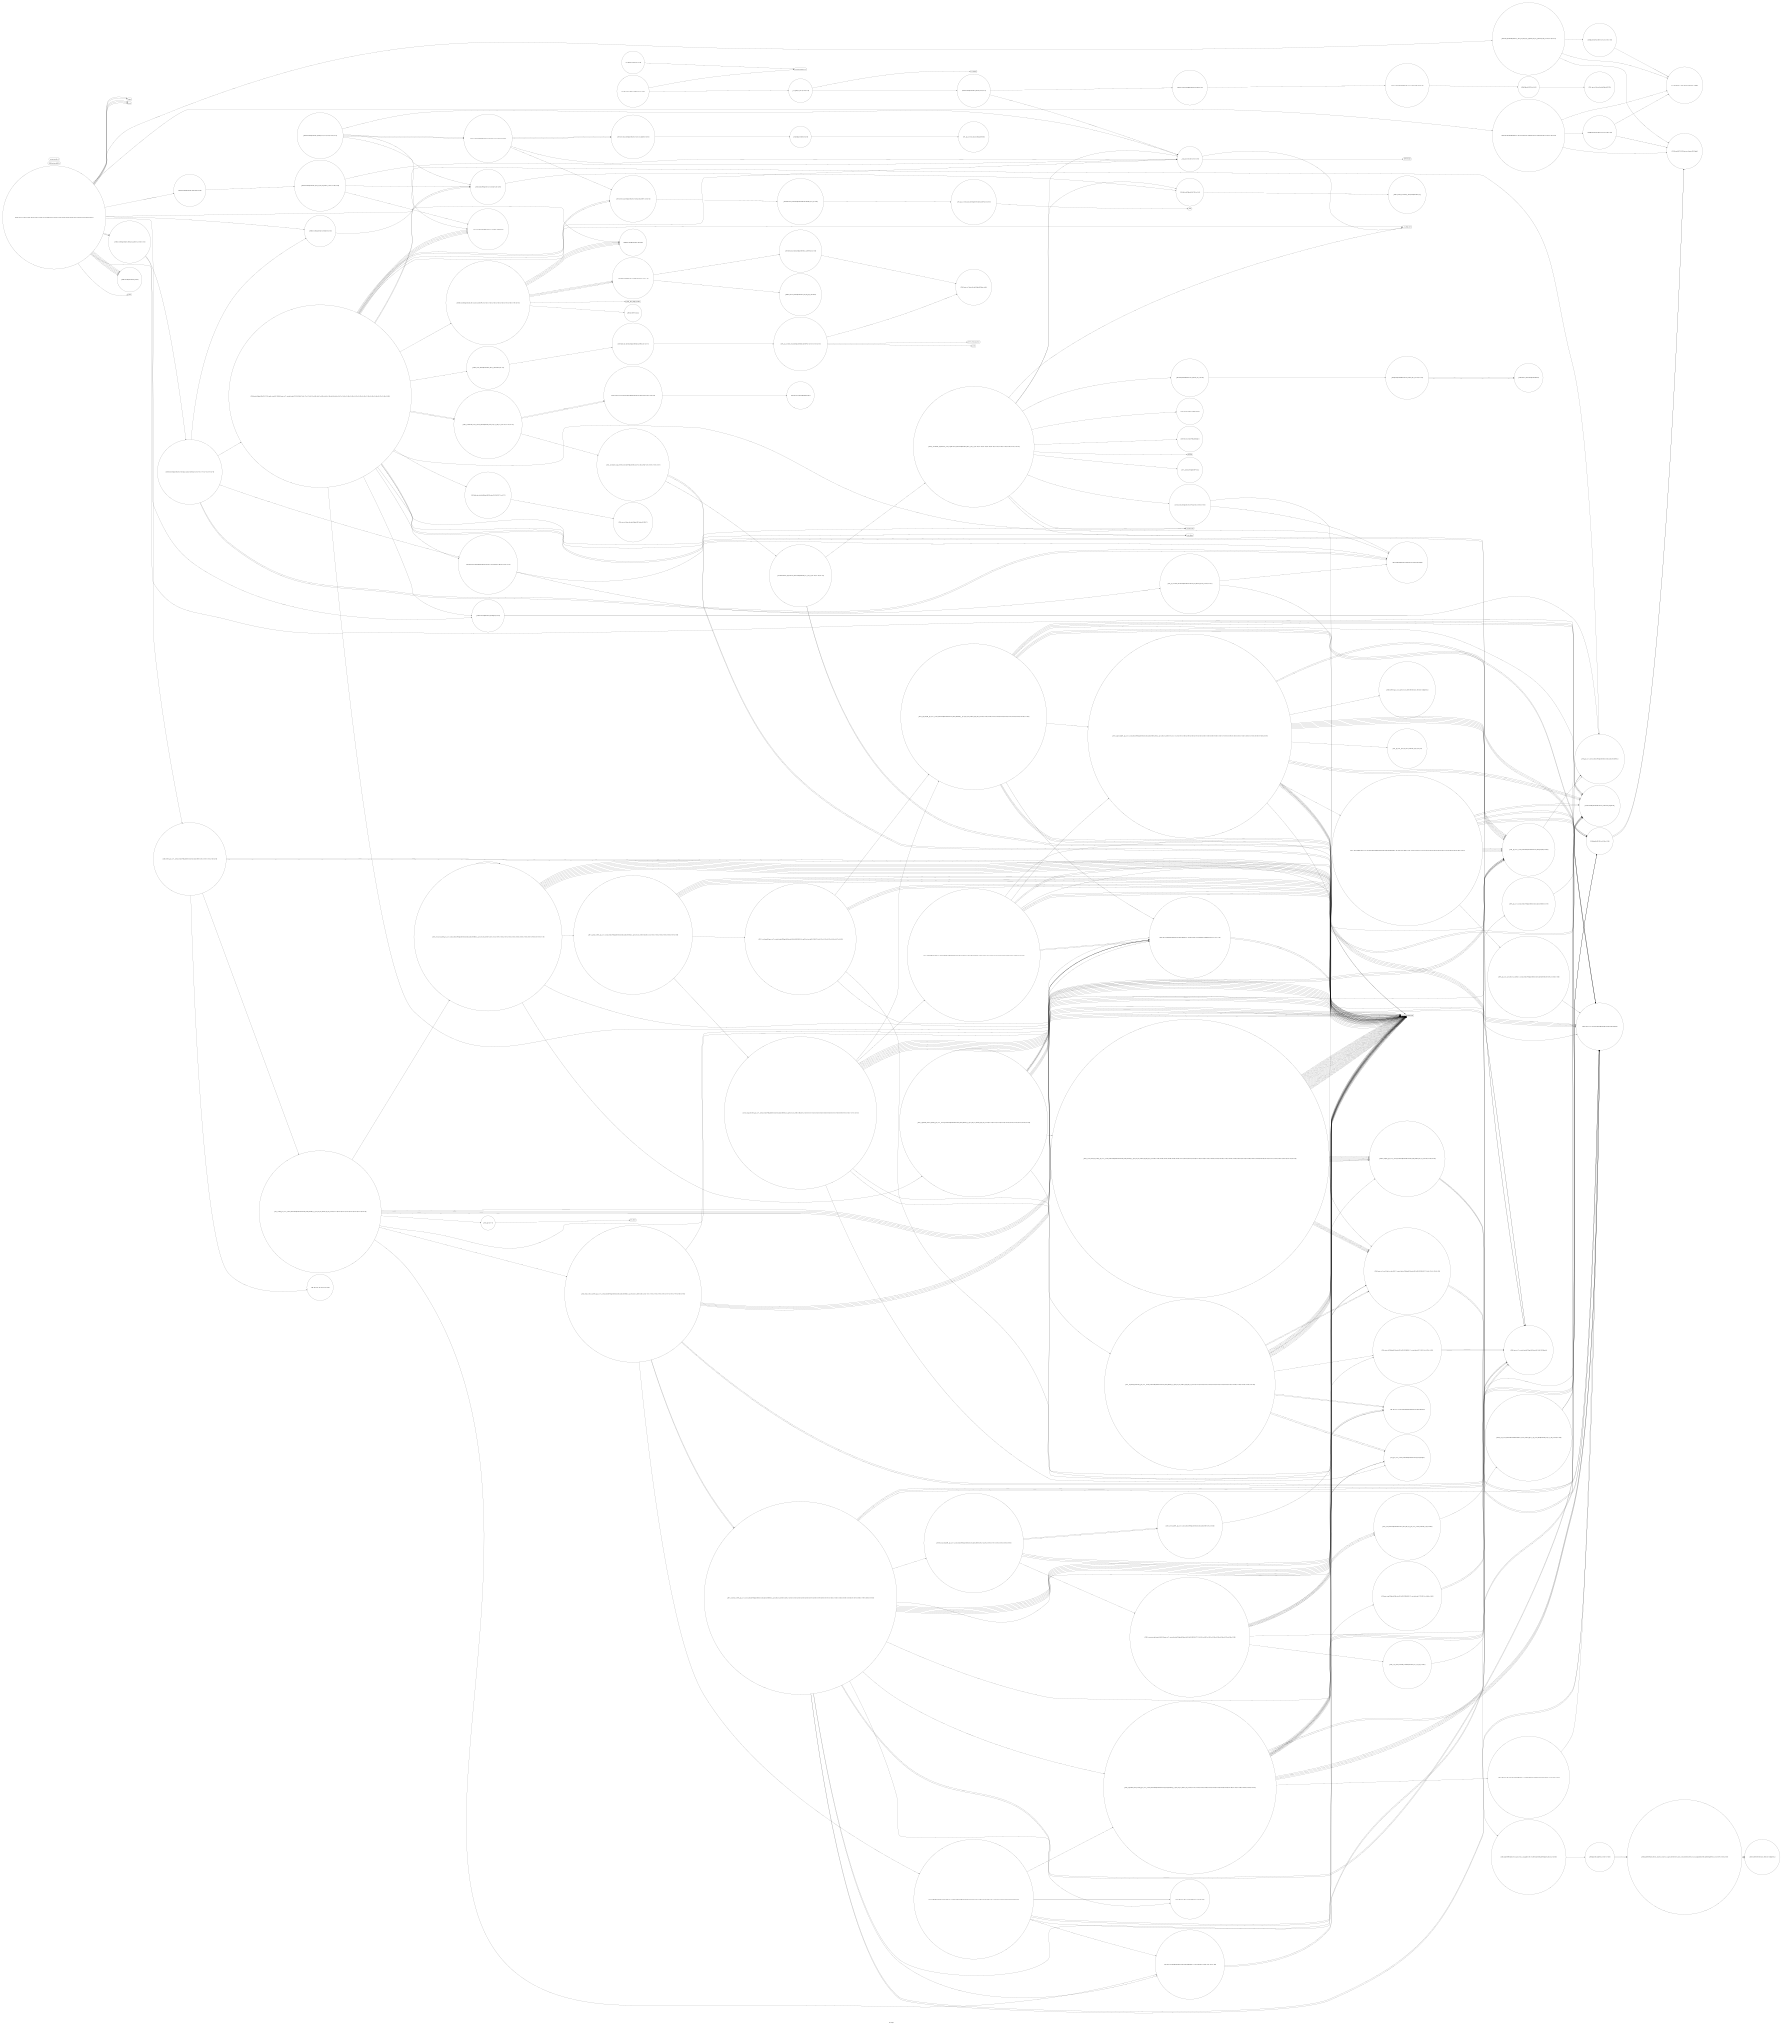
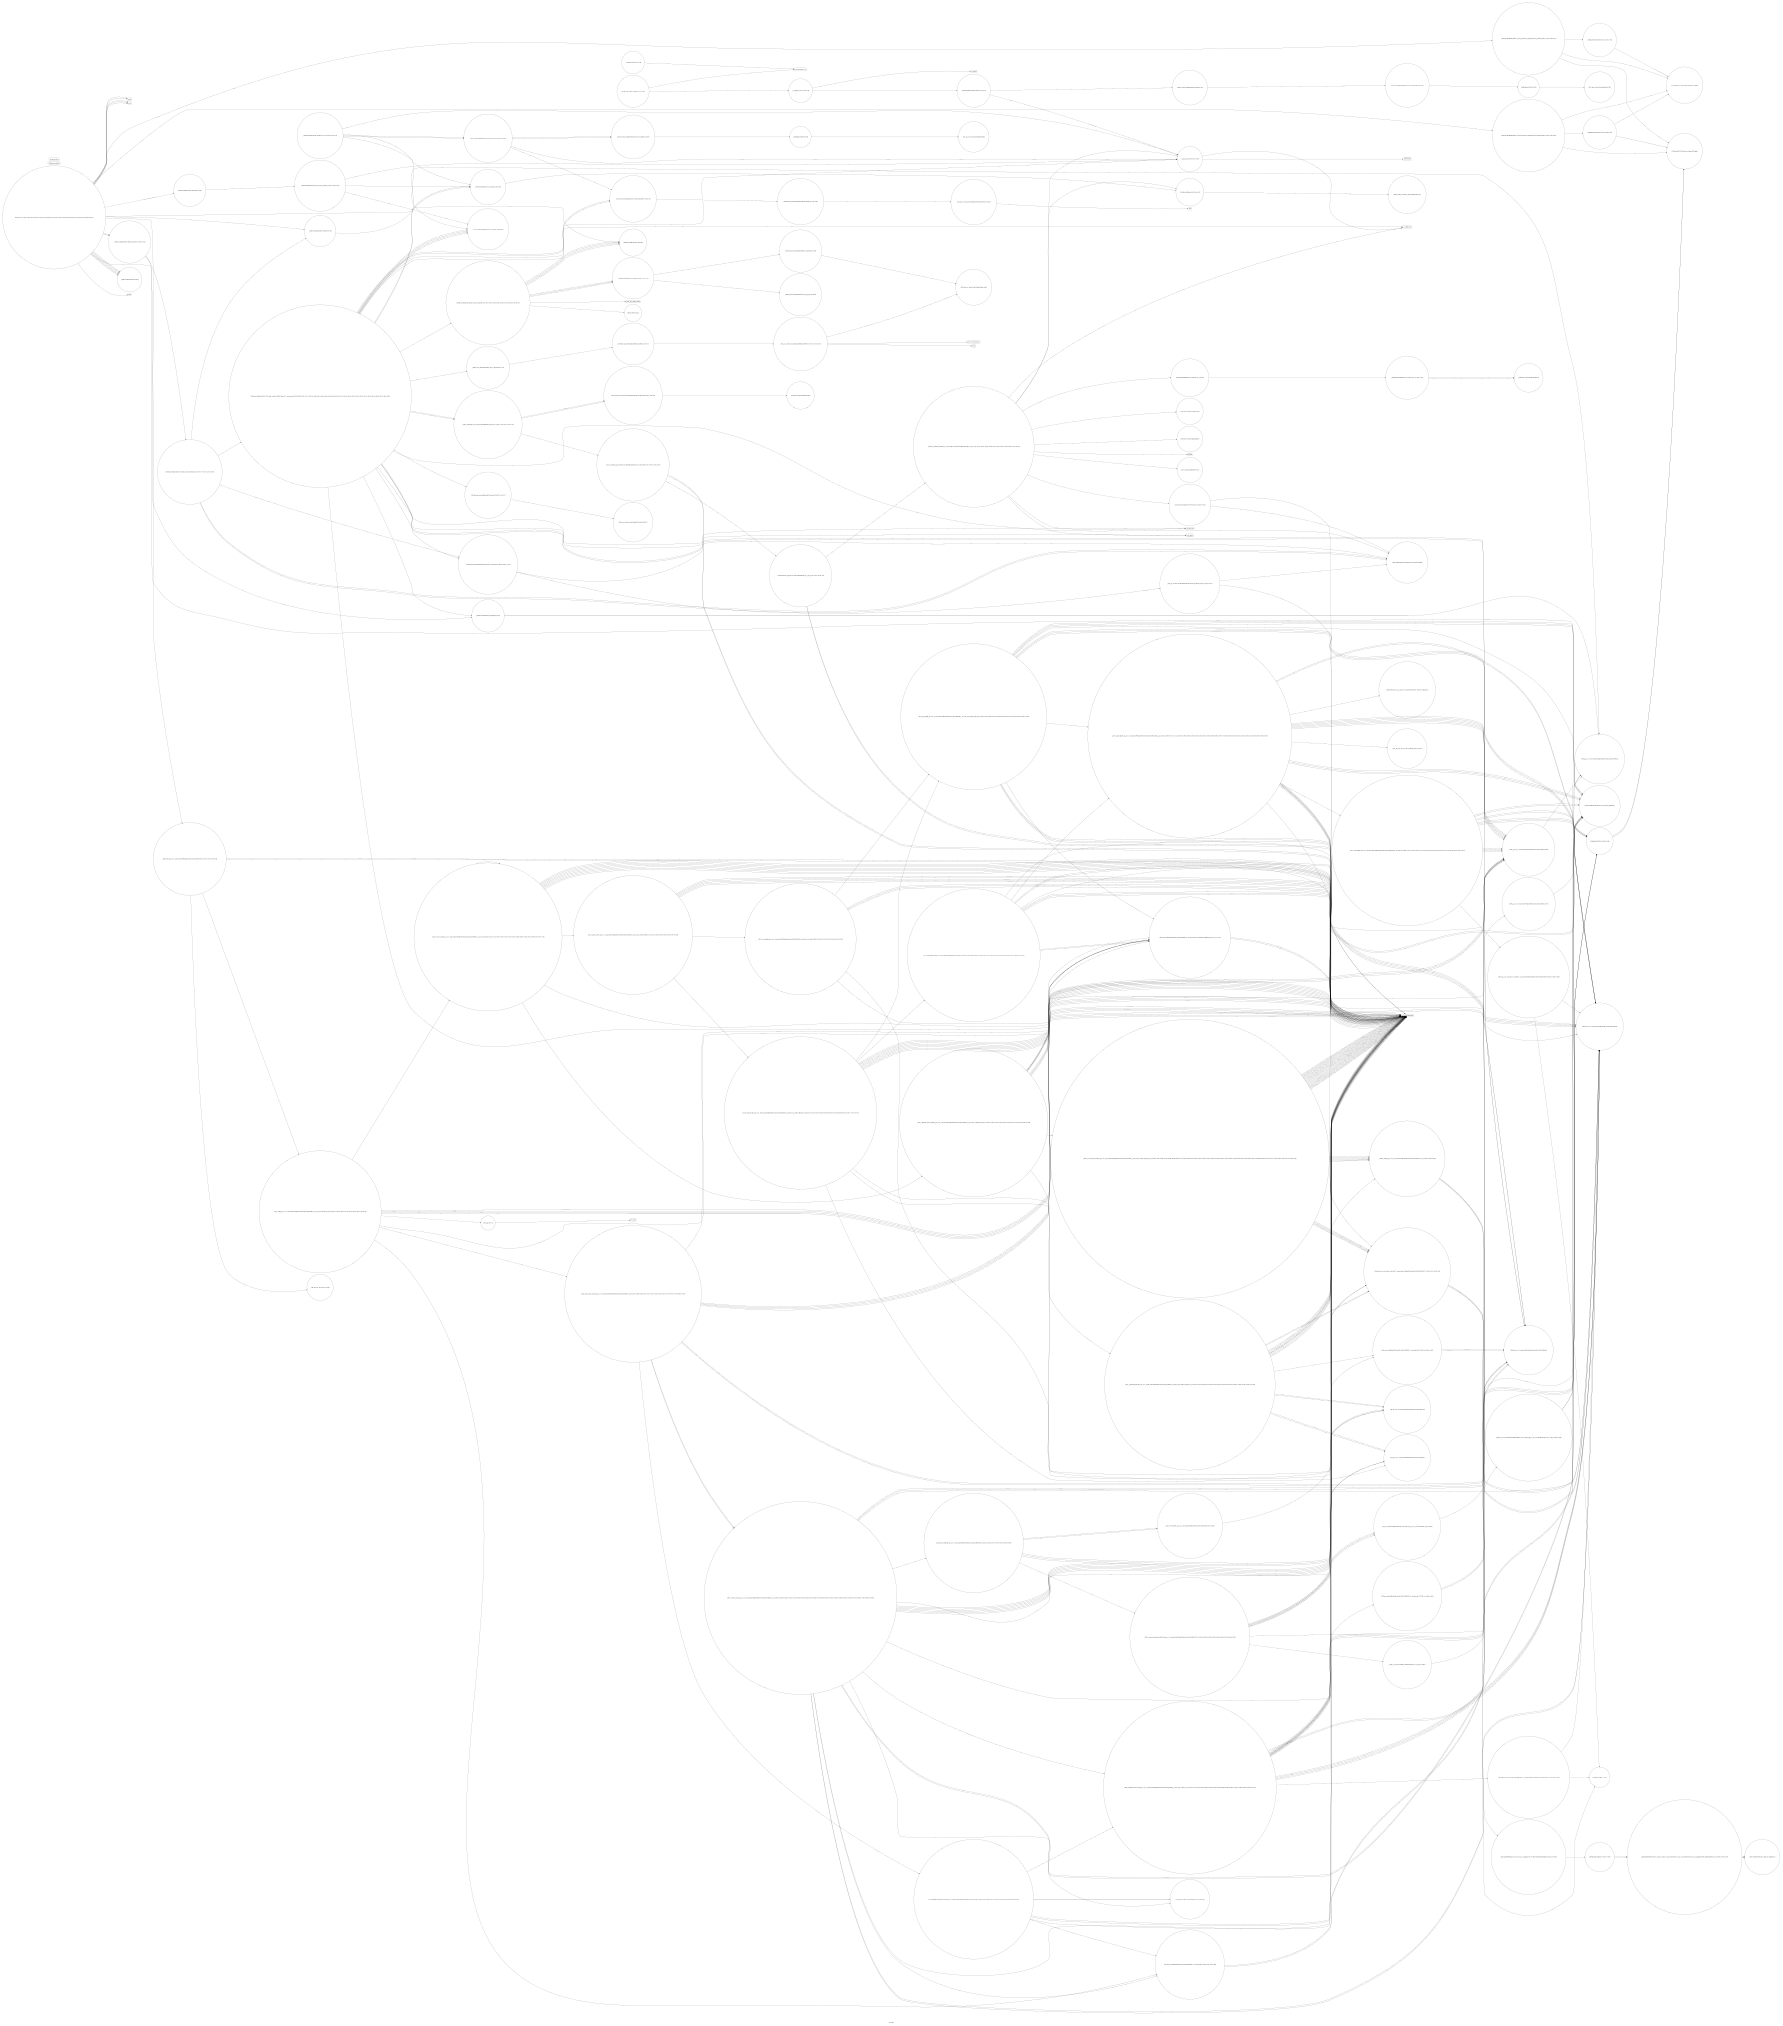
node "{_ZStltIiiEbRKSt4pairIT_T0_ES5_}": added
